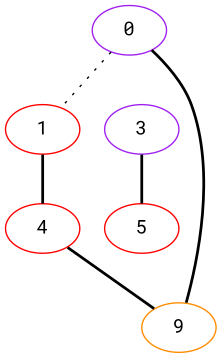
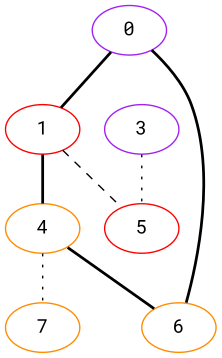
edge "0" -- "1": style dotted -> bold
edge "1" -- "5": added
edge "3" -- "5": style bold -> dotted
node "4": color red -> darkorange
node "7": added
node "9": label "9" -> "6"
